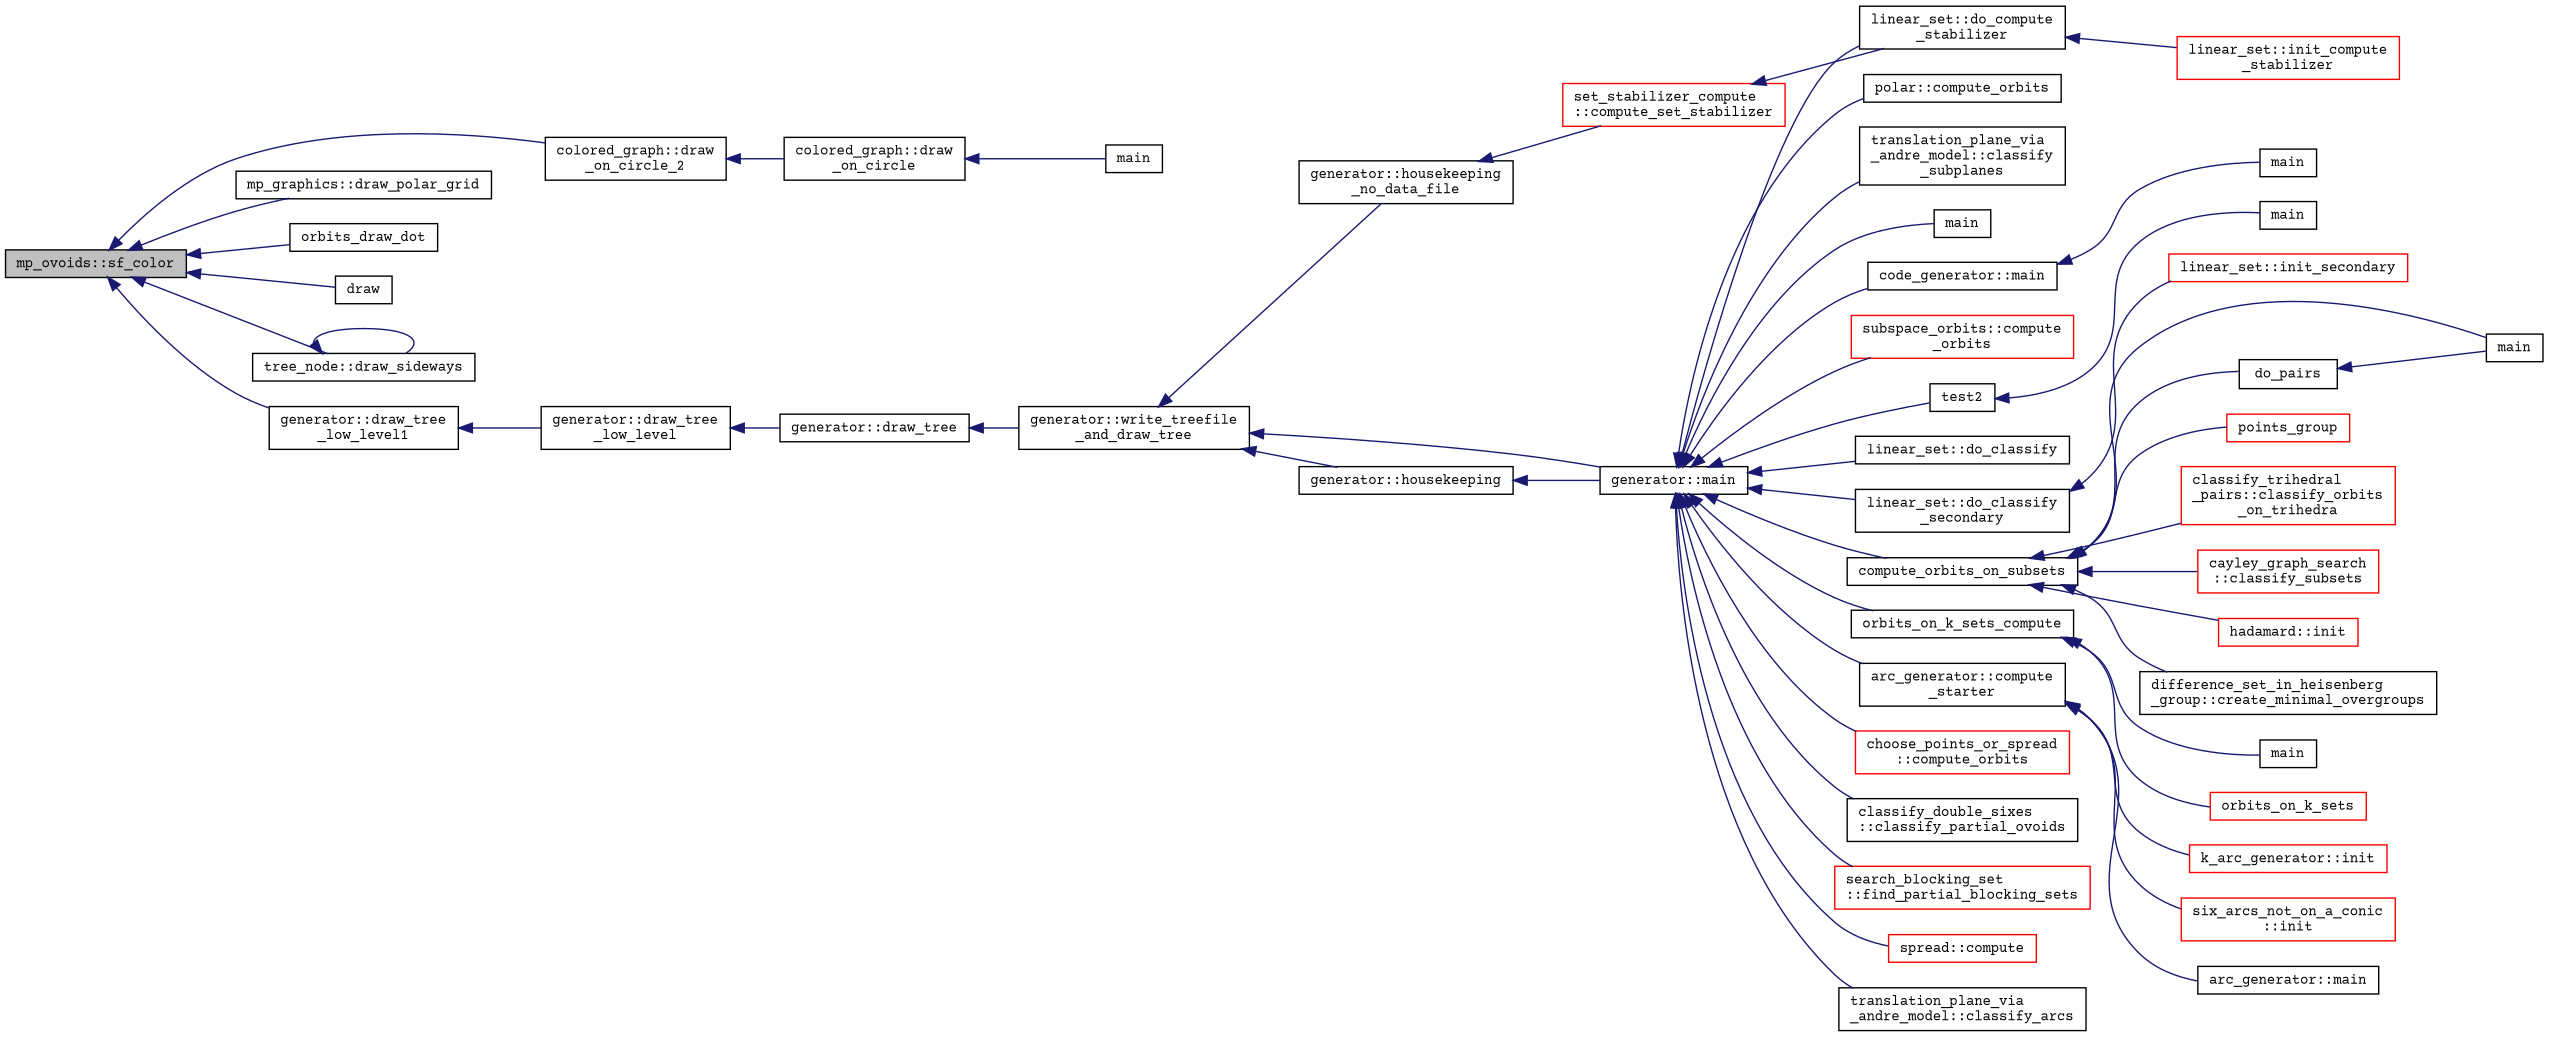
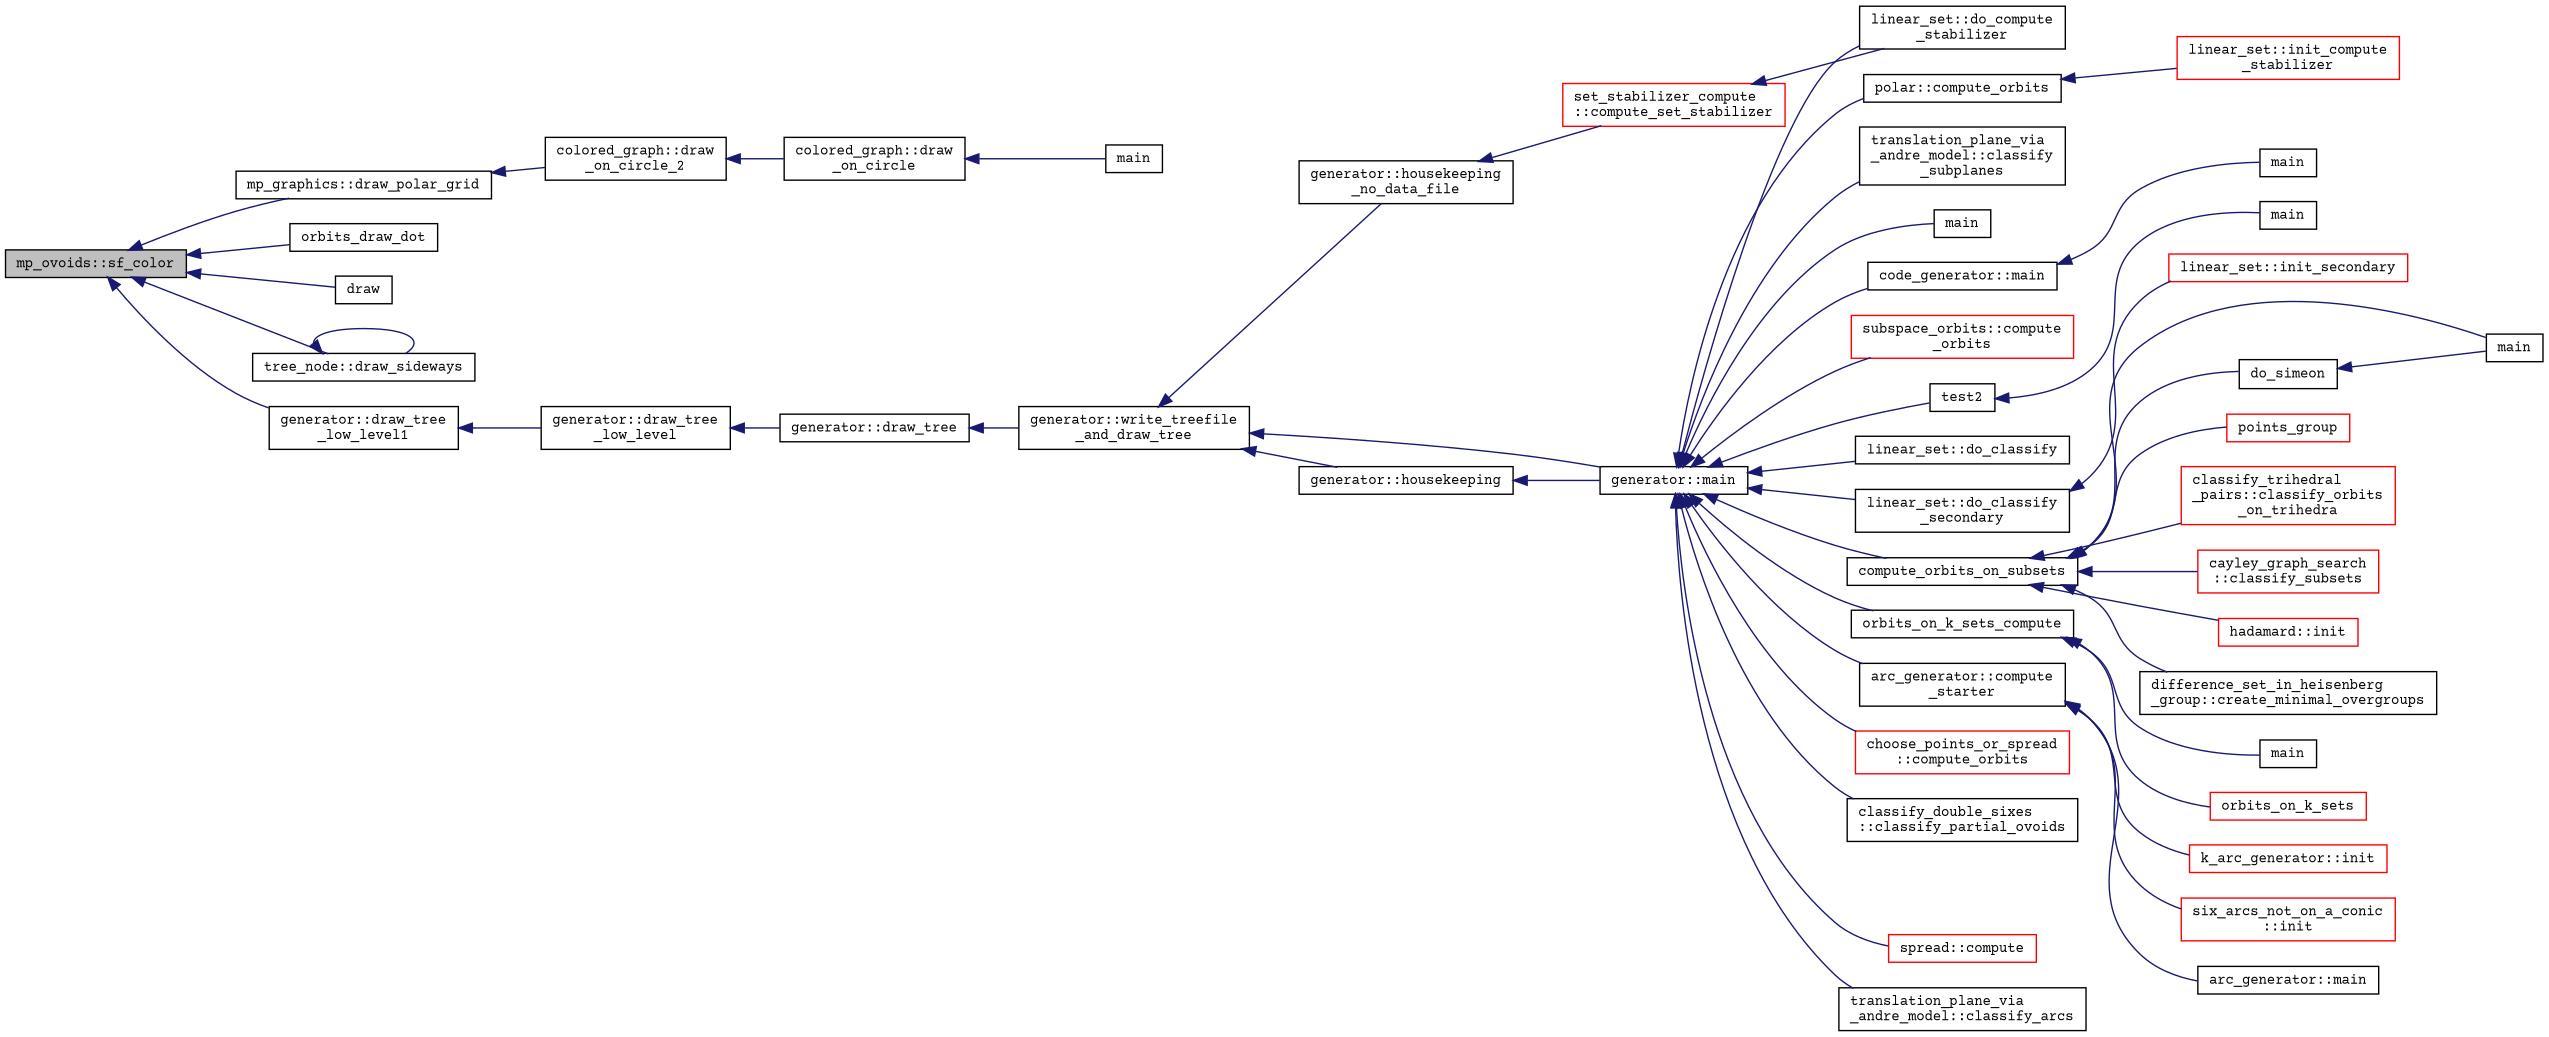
edge "linear_set::init_compute _stabilizer" -> "linear_set::do_compute _stabilizer": now "linear_set::init_compute _stabilizer" -> "polar::compute_orbits"
edge "colored_graph::draw _on_circle_2" -> "mp_ovoids::sf_color": now "colored_graph::draw _on_circle_2" -> "mp_graphics::draw_polar_grid"
node "do_pairs": label "do_pairs" -> "do_simeon"
node "search_blocking_set ::find_partial_blocking_sets": removed
